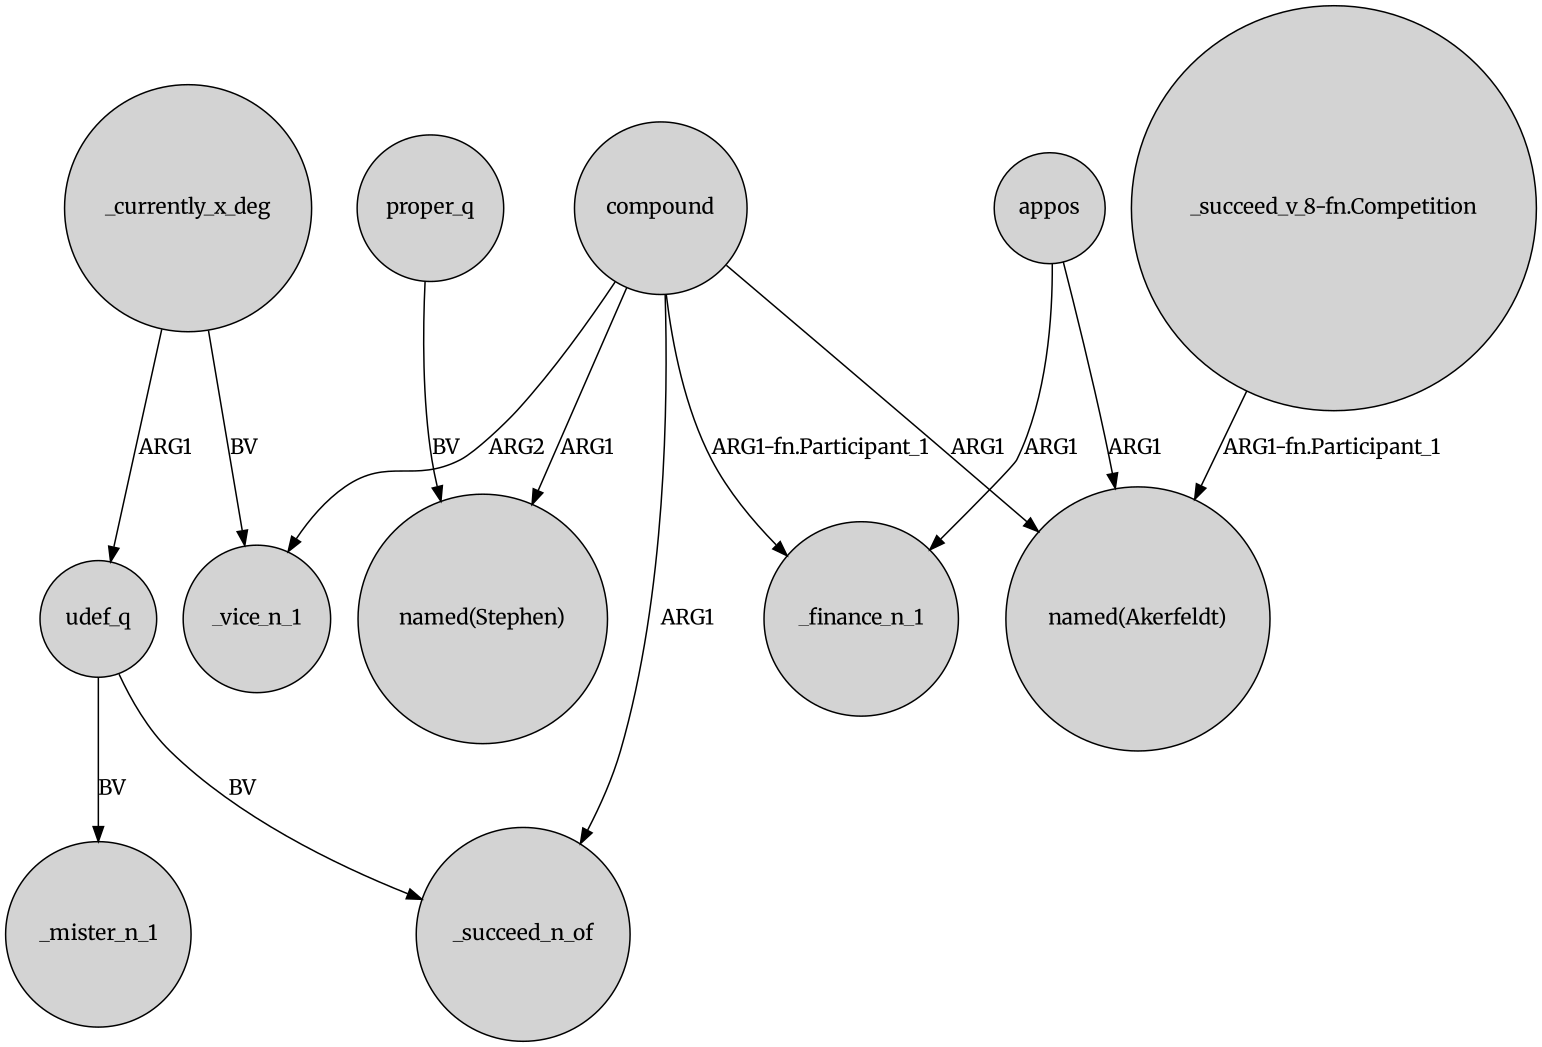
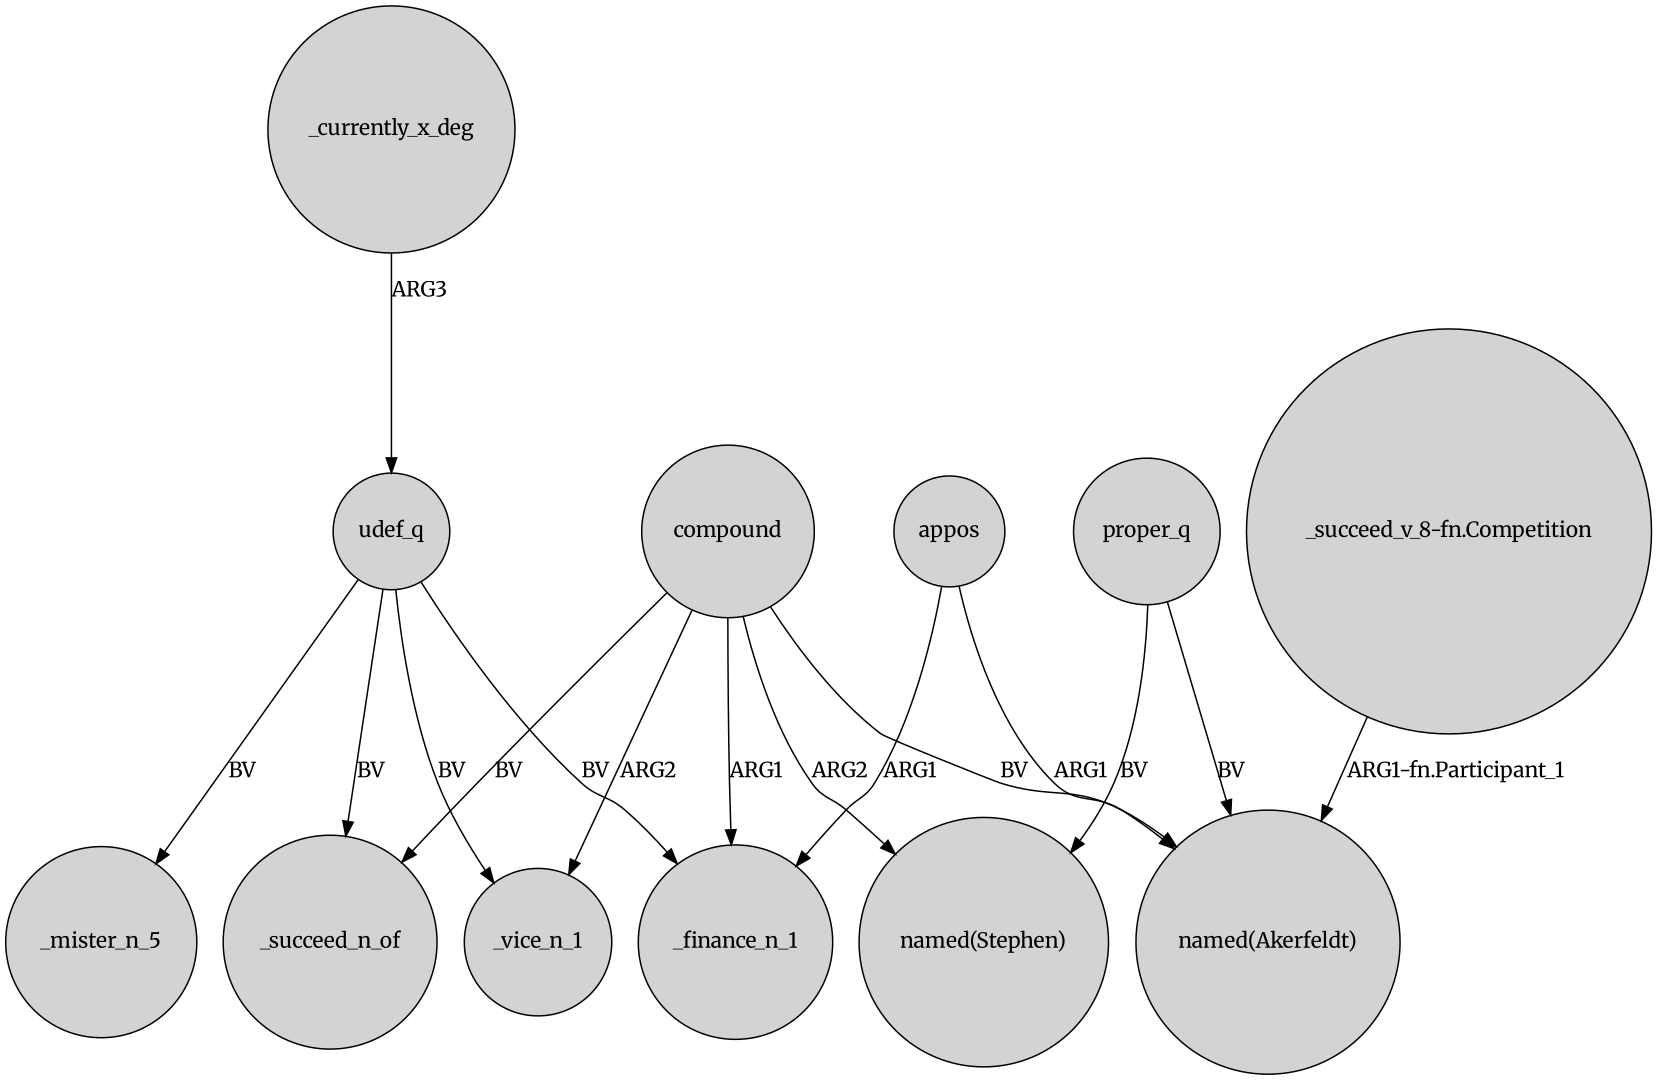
edge "_currently_x_deg" -> "_vice_n_1": now "udef_q" -> "_vice_n_1"
edge "_currently_x_deg" -> "udef_q": label "ARG1" -> "ARG3"
edge "compound" -> "named(Stephen)": label "ARG1" -> "ARG2"
edge "compound" -> "_finance_n_1": label "ARG1-fn.Participant_1" -> "ARG1"
edge "compound" -> "named(Akerfeldt)": label "ARG1" -> "BV"
edge "compound" -> "_succeed_n_of": label "ARG1" -> "BV"
edge "proper_q" -> "named(Akerfeldt)": added, label "BV"
edge "udef_q" -> "_finance_n_1": added, label "BV"
node "_mister_n_1": label "_mister_n_1" -> "_mister_n_5"
